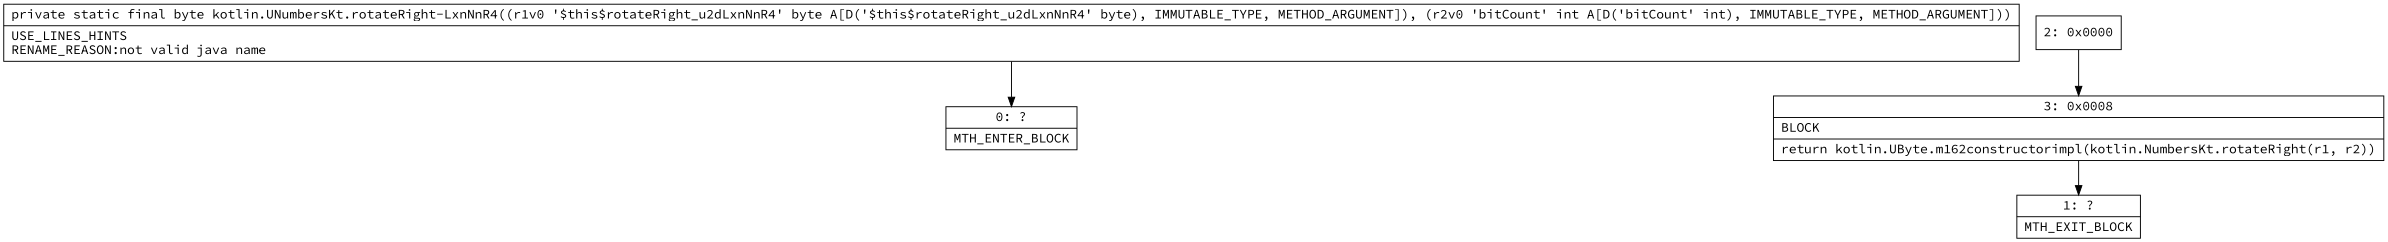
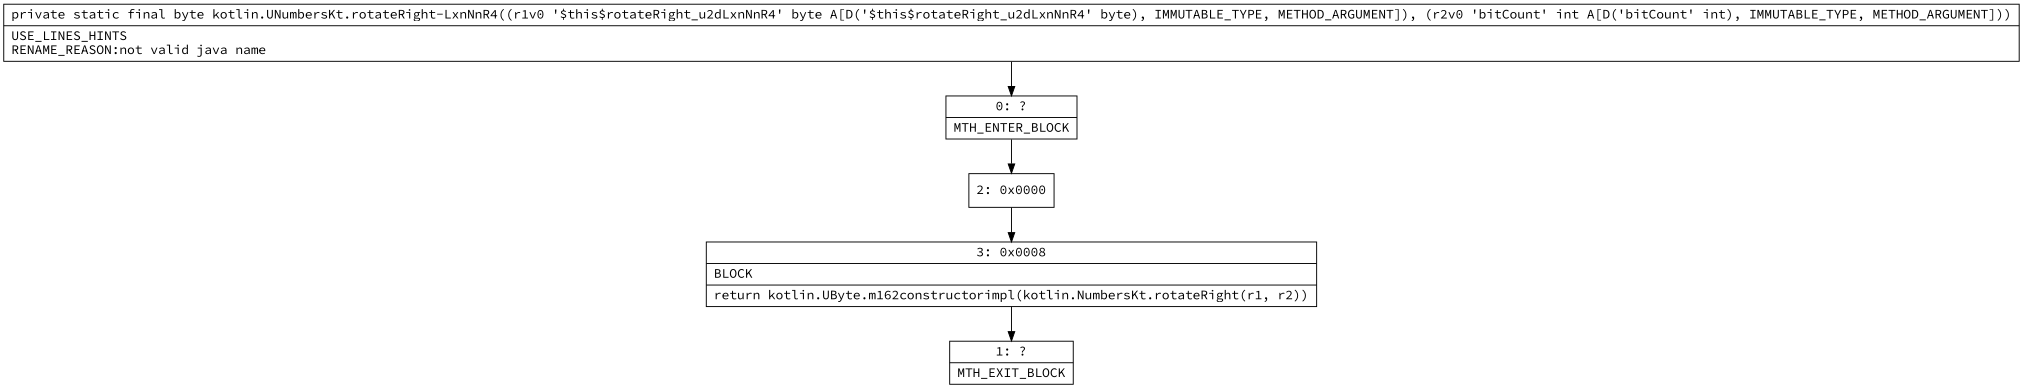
edge "0: ?" -> "2: 0x0000": added
